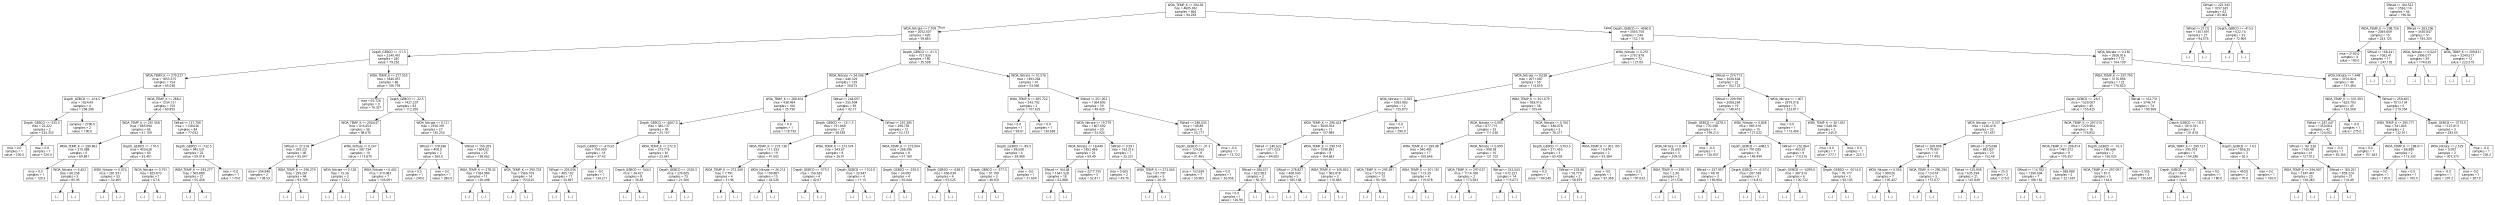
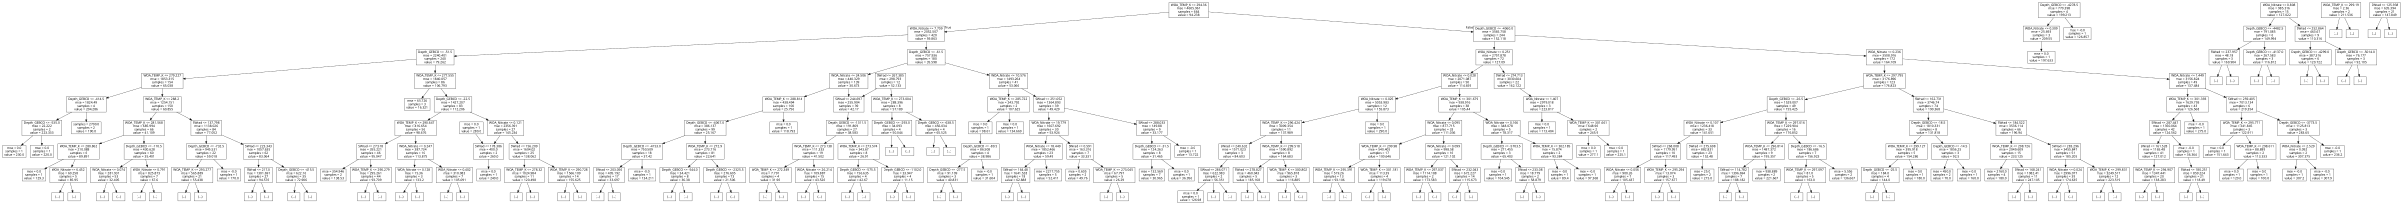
node "SWrad <= 209.596 mse = 2008.264 samples = 19 value = 148.412": removed
edge "SWrad <= 244.697 mse = 255.904 samples = 39 value = 42.17" -> "SWrad <= 267.385 mse = 298.793 samples = 12 value = 52.133": reversed
edge "SWrad <= 162.731 mse = 3746.74 samples = 74 value = 190.368" -> "SWrad <= 184.522 mse = 3536.114 samples = 66 value = 196.94": added
edge "SWrad <= 137.798 mse = 1138.026 samples = 84 value = 77.052" -> "SWrad <= 223.343 mse = 1057.635 samples = 62 value = 83.064": added
edge "WOA_Nitrate <= 0.309 mse = 25.693 samples = 3 value = 209.55" -> "WOA_TEMP_K <= 299.19 mse = 2.36 samples = 2 value = 211.536": removed
edge "SWrad <= 275.698 mse = 882.831 samples = 23 value = 152.48" -> "SWrad <= 125.938 mse = 635.394 samples = 21 value = 147.849": removed
edge "SWrad <= 178.386 mse = 400.0 samples = 2 value = 260.0" -> "mse = 0.0 samples = 1 value = 280.0": reversed
edge "SWrad <= 161.528 mse = 1165.48 samples = 41 value = 127.012" -> "SWrad <= 180.251 mse = 859.224 samples = 21 value = 118.49": now "mse = -0.0 samples = 1 value = 36.364" -> "SWrad <= 180.251 mse = 859.224 samples = 21 value = 118.49"
node "mse = -0.0 samples = 1 value = 89.4": added
